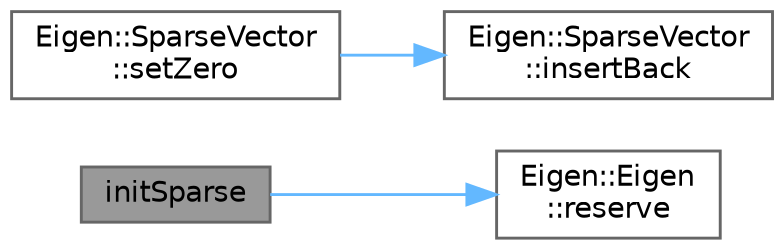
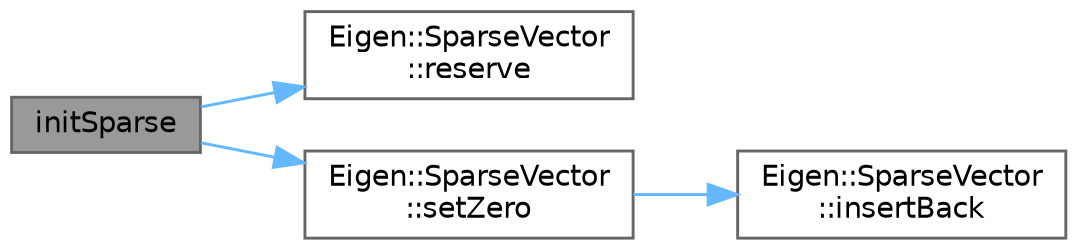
edge "initSparse" -> "Eigen::SparseVector ::setZero": added
node "Eigen::Eigen ::reserve": label "Eigen::Eigen ::reserve" -> "Eigen::SparseVector ::reserve"
